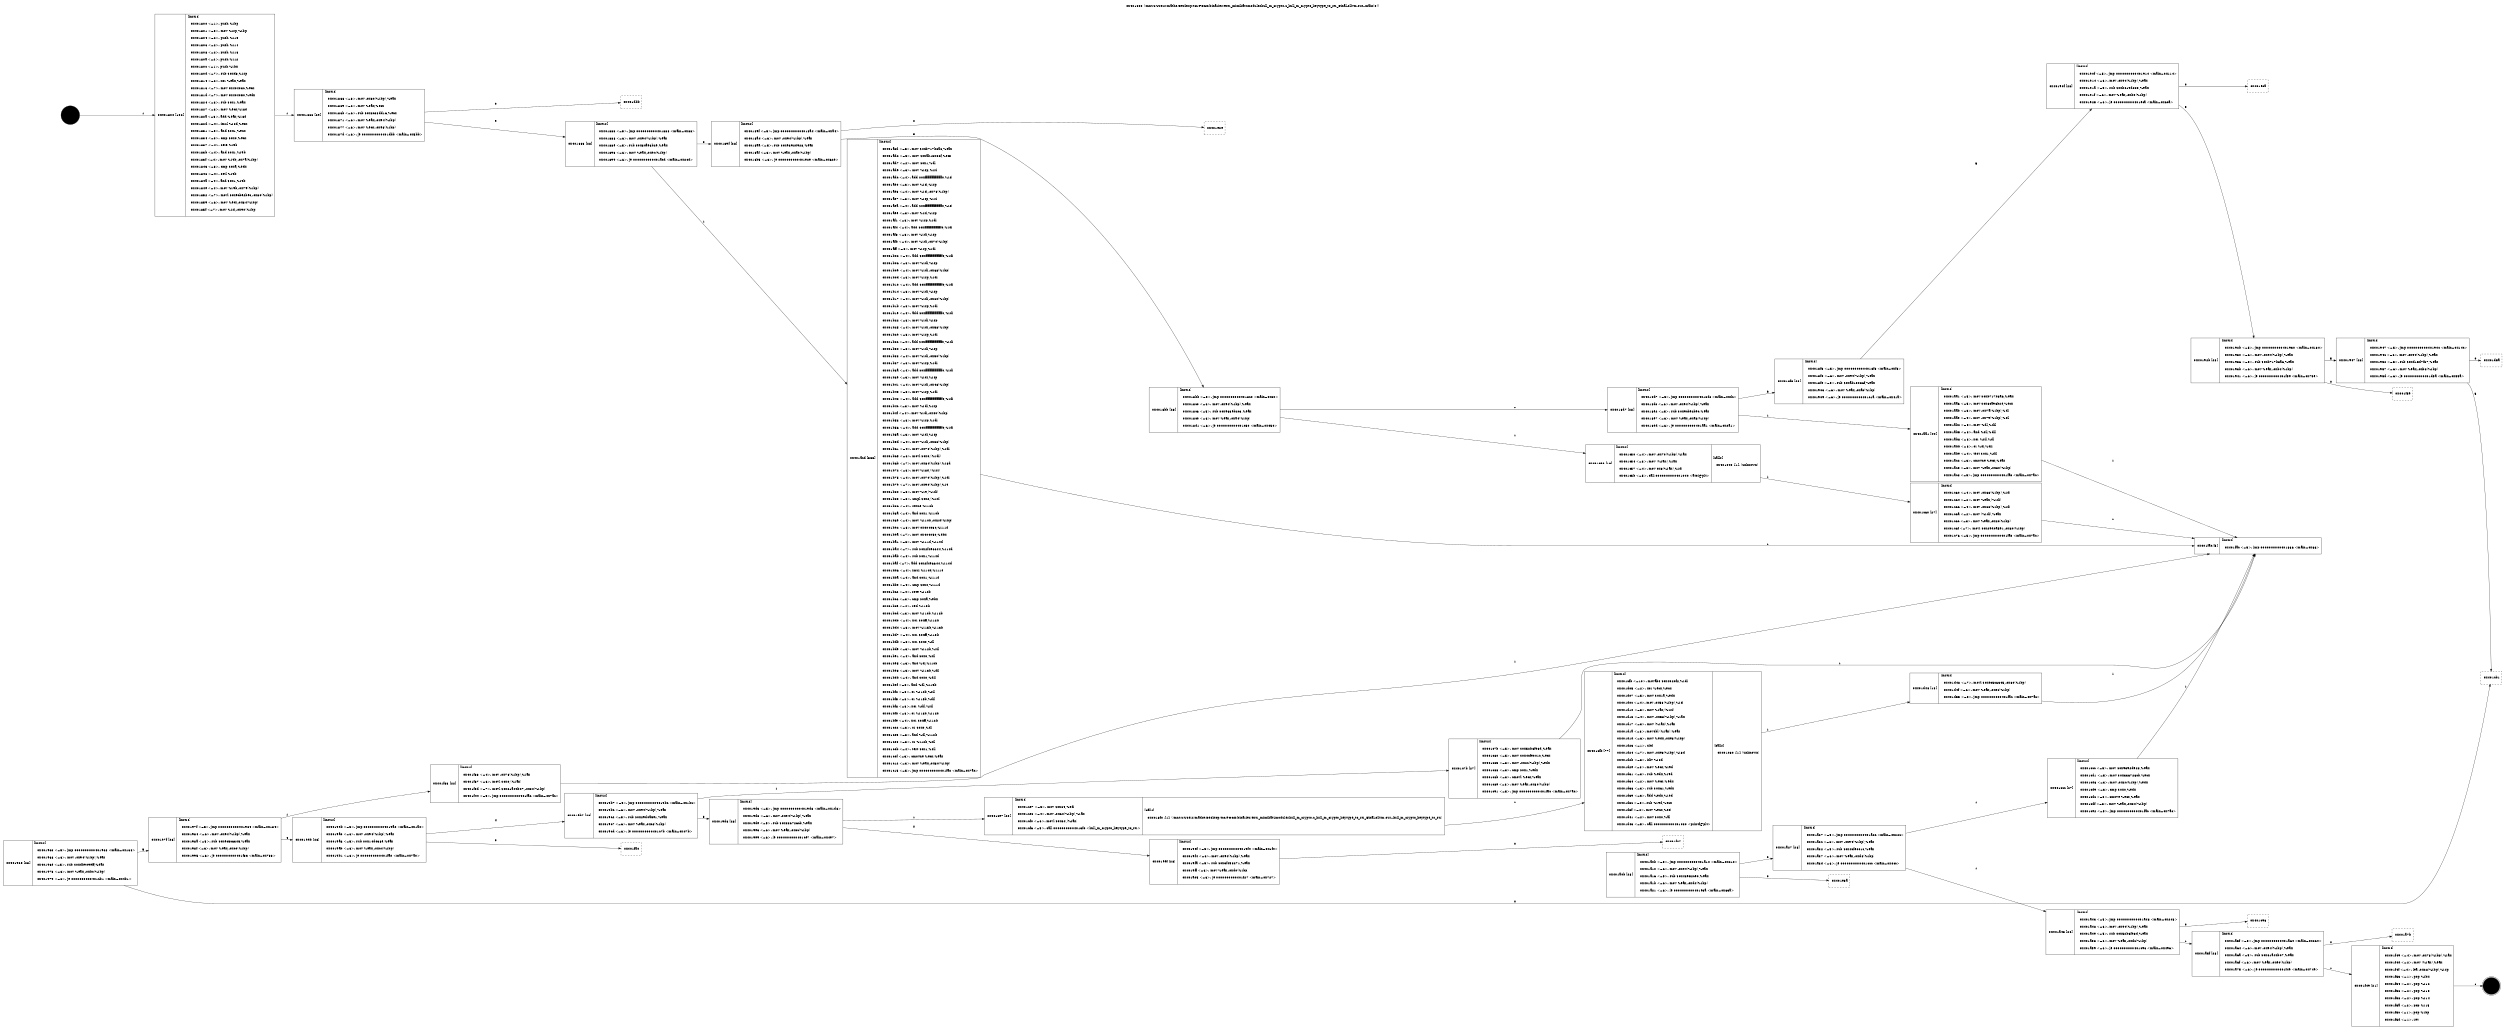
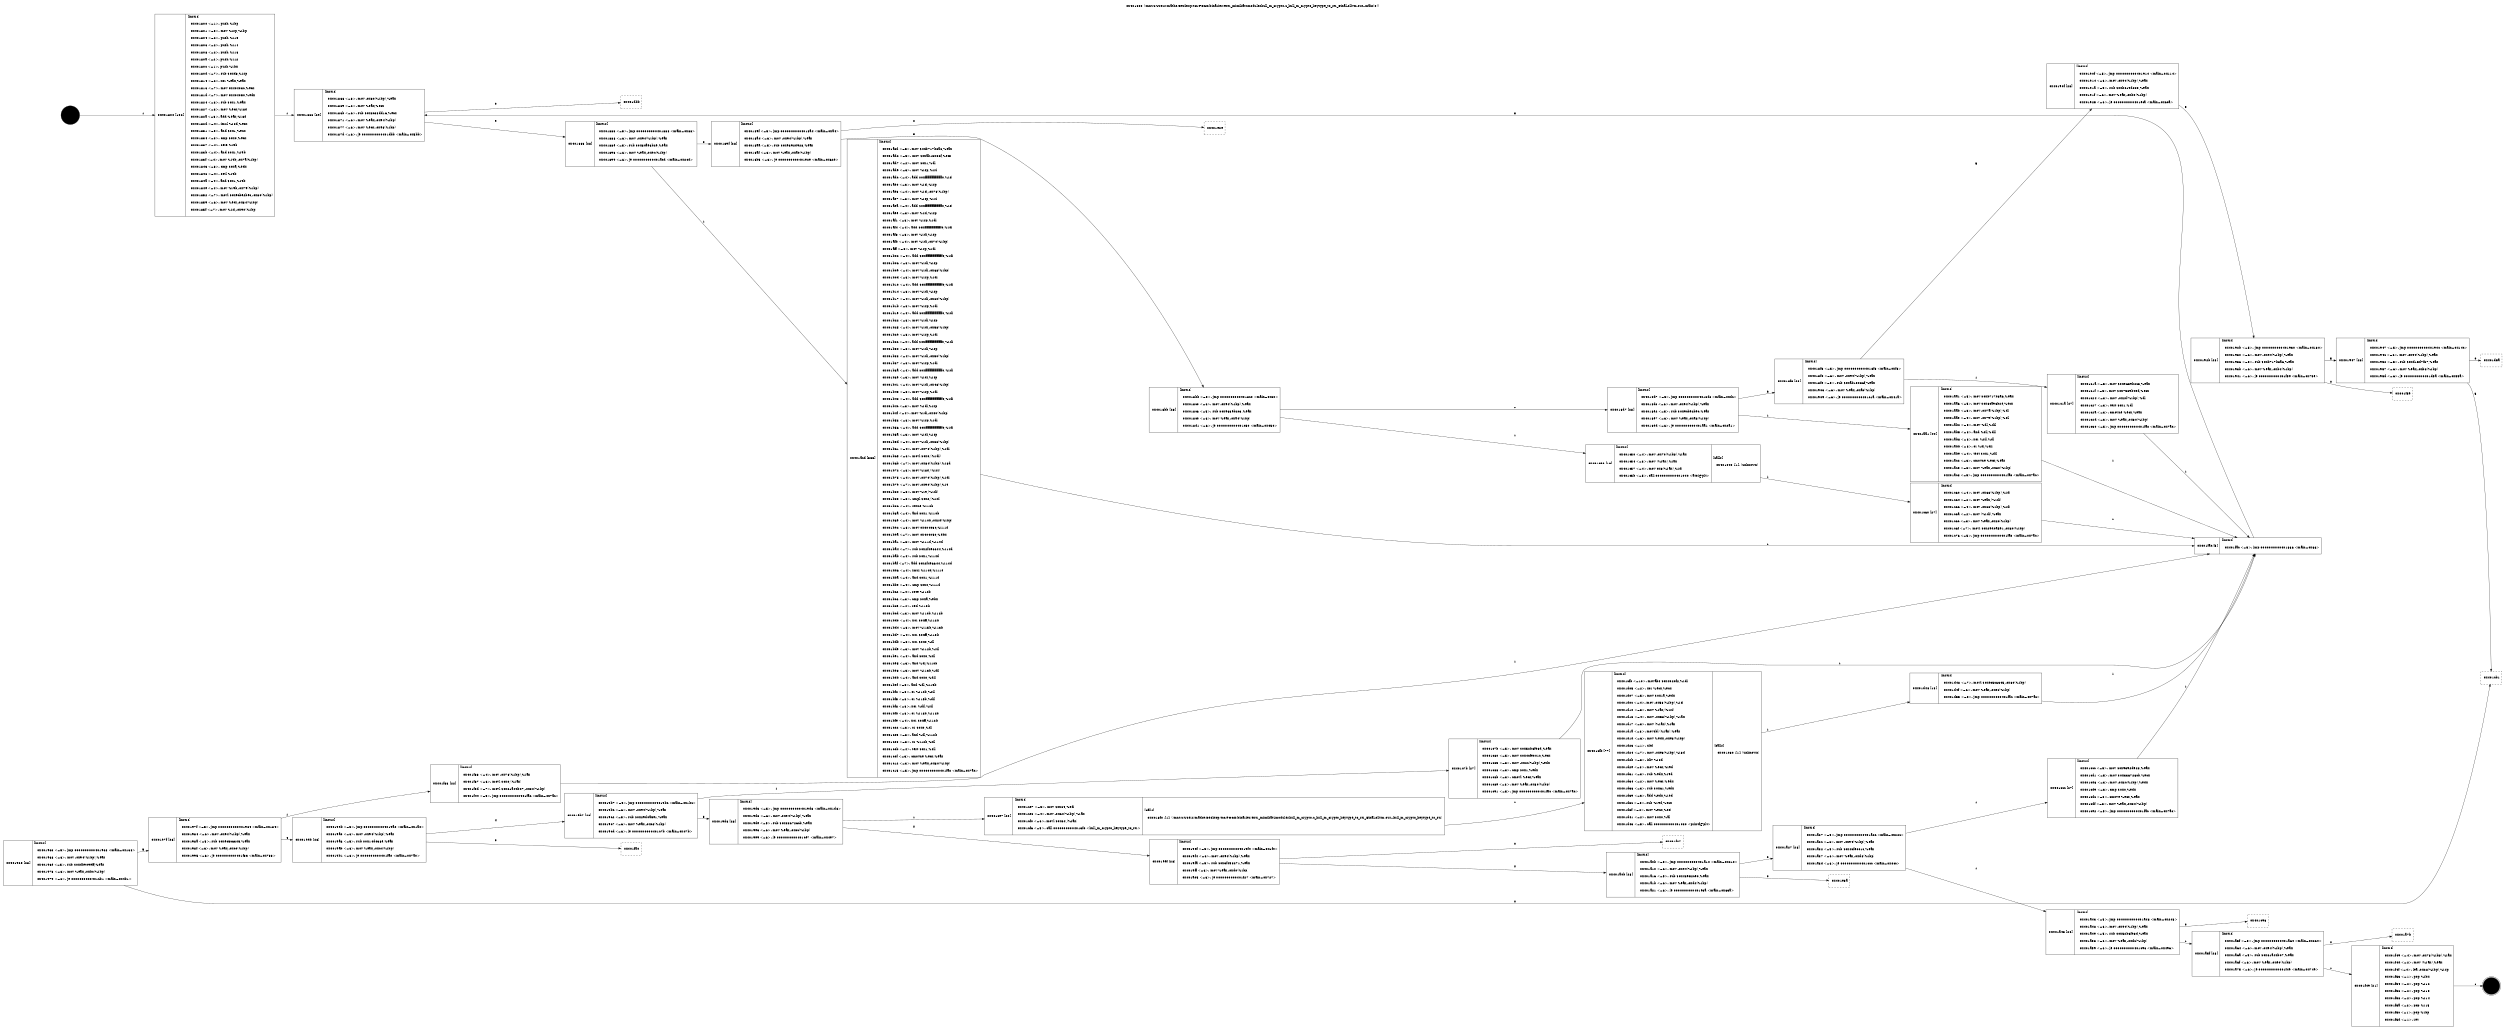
node "0x401eca": removed
edge "0x401fac [5]" -> "0x401866 [29]": added, label "8"
node "0x401c1a [27]": added
edge "0x4019ef [28]" -> "0x401a0b [28]": added, label "2"
